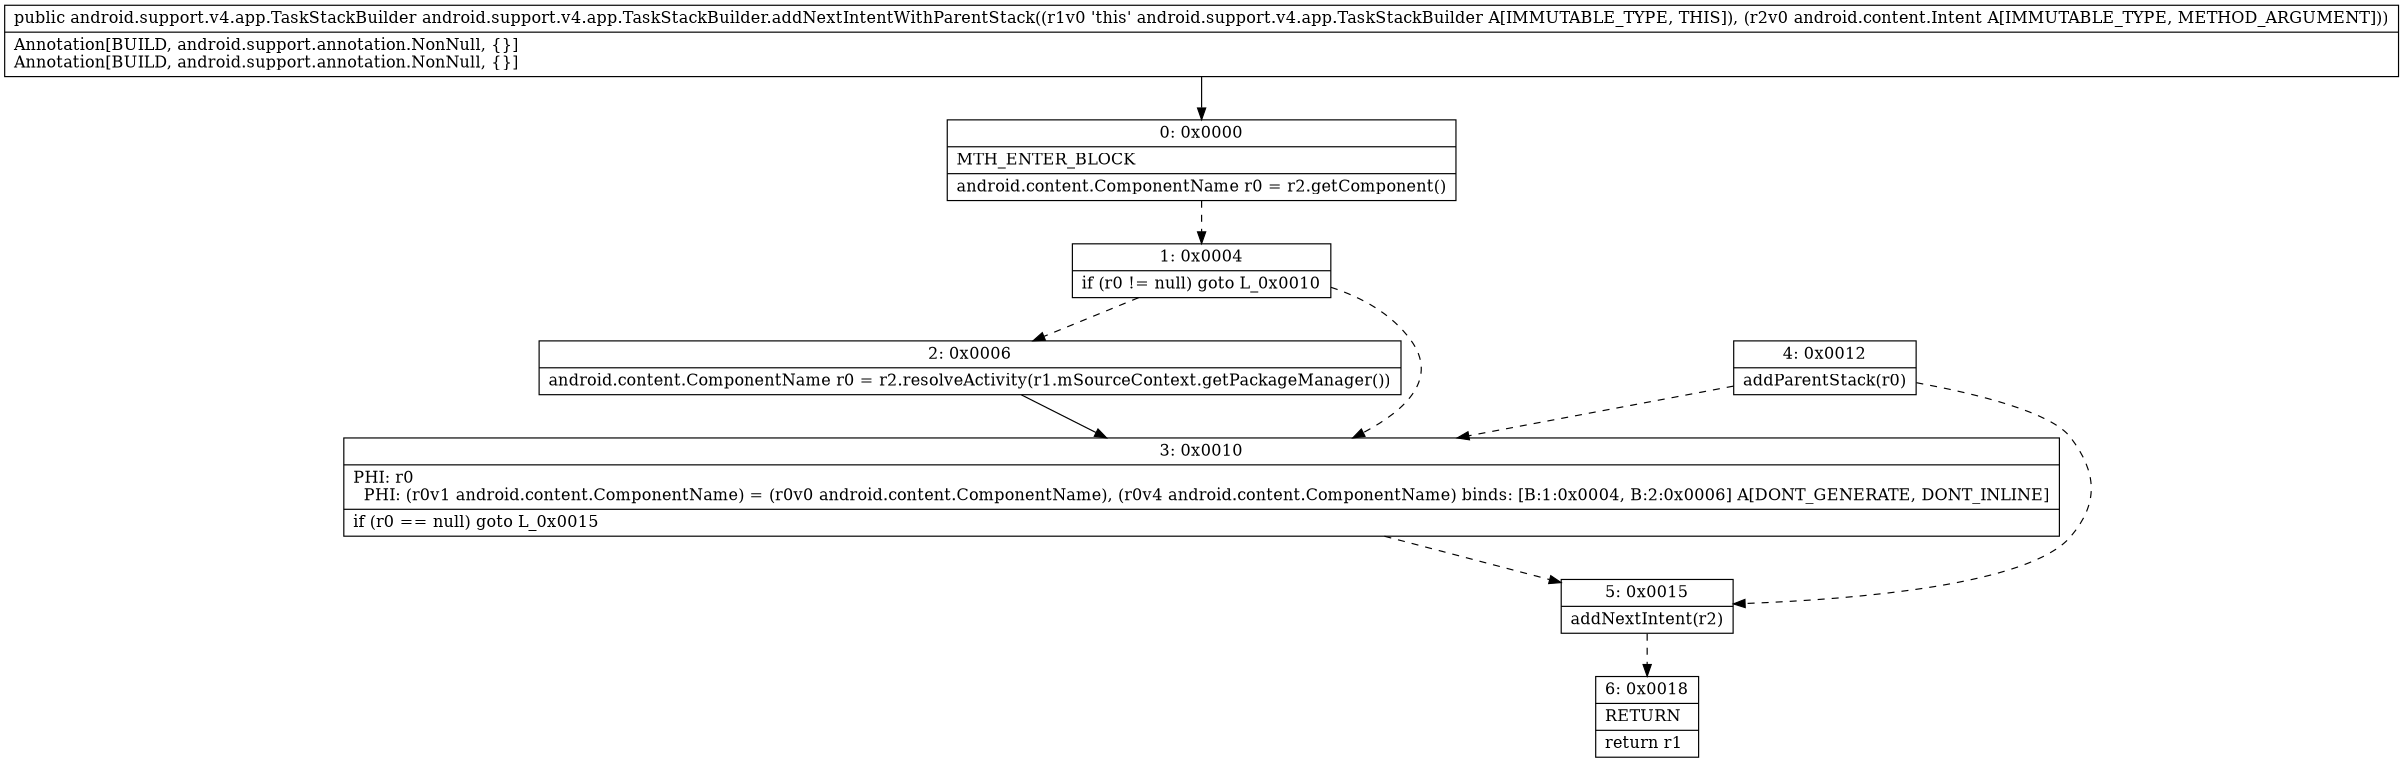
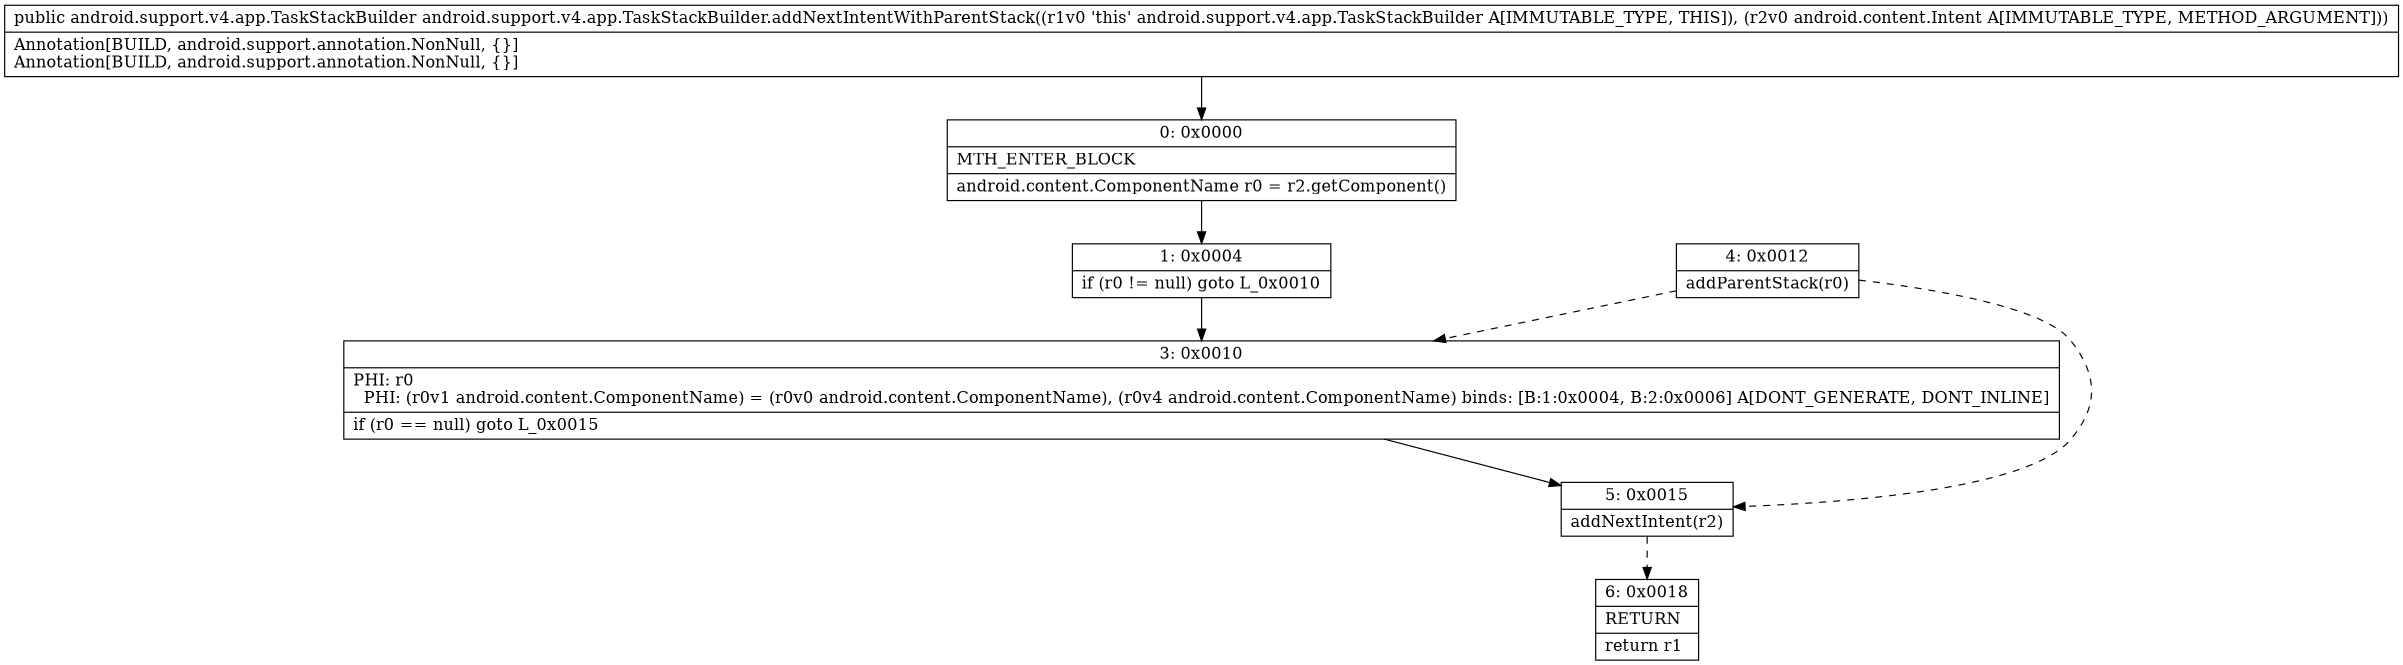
edge "0: 0x0000" -> "1: 0x0004": style dashed -> solid
edge "1: 0x0004" -> "3: 0x0010": style dashed -> solid
node "2: 0x0006": removed
edge "3: 0x0010" -> "5: 0x0015": style dashed -> solid
